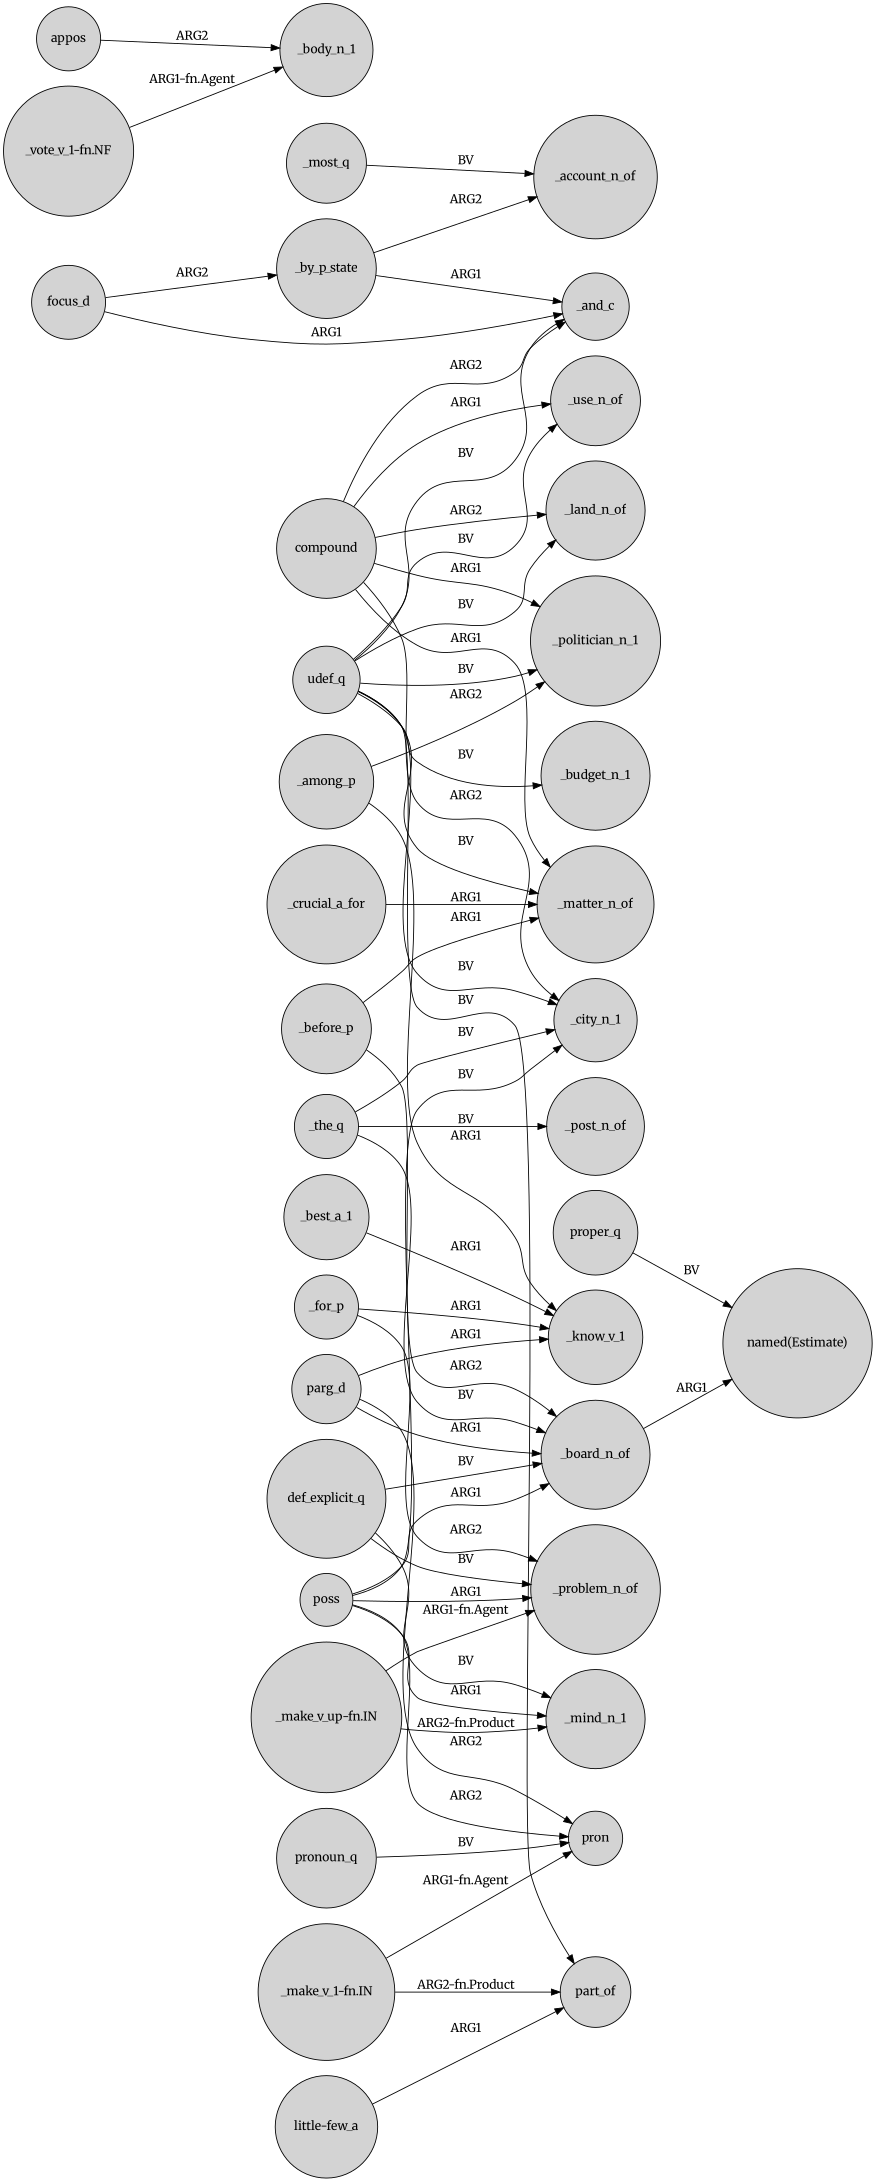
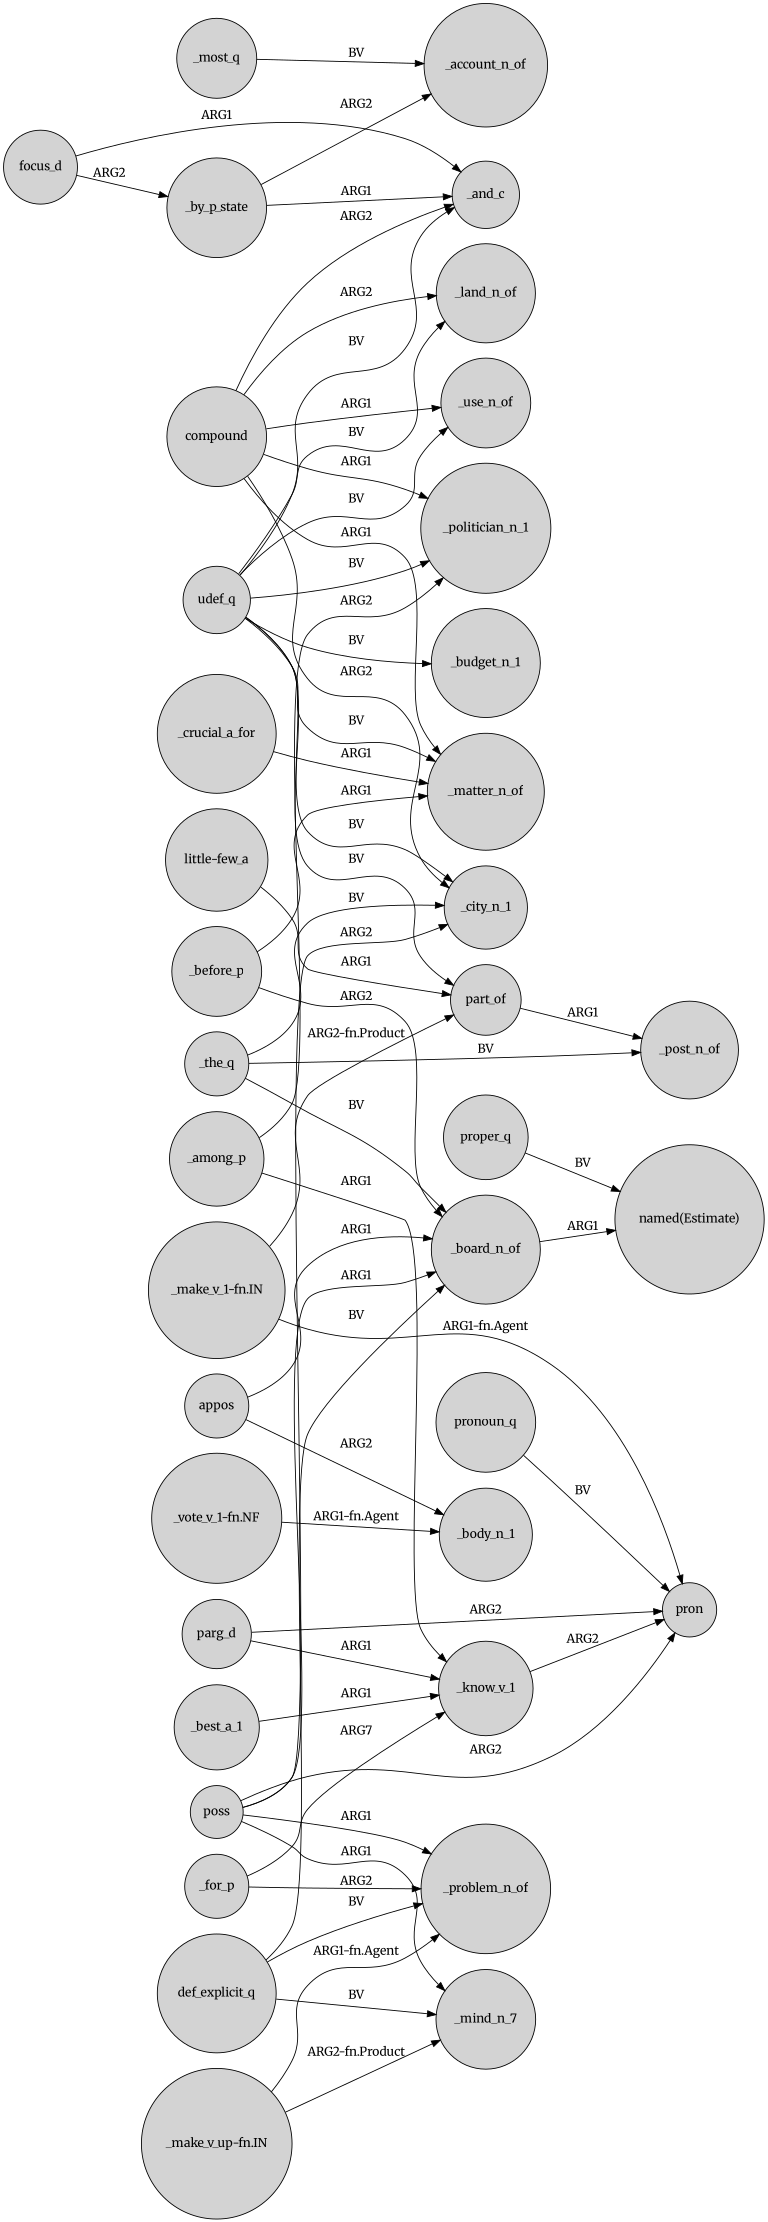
edge "part_of" -> "_post_n_of": added, label "ARG1"
edge "poss" -> "_city_n_1": label "BV" -> "ARG2"
edge "_for_p" -> "_know_v_1": label "ARG1" -> "ARG7"
edge "parg_d" -> "_board_n_of": now "appos" -> "_board_n_of"
edge "_know_v_1" -> "pron": added, label "ARG2"
node "_mind_n_1": label "_mind_n_1" -> "_mind_n_7"
